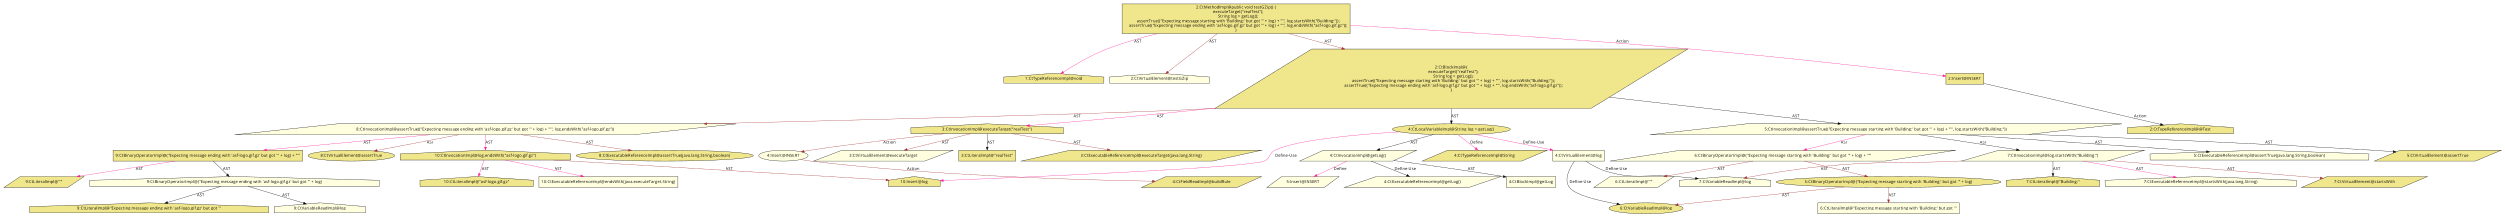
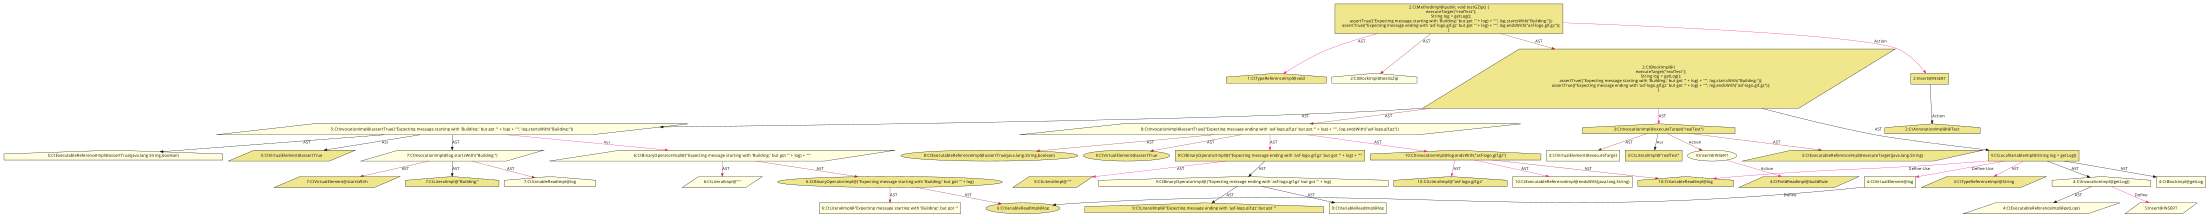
node "2:CtVirtualElement@testGZip": label "2:CtVirtualElement@testGZip" -> "2:CtBlockImpl@testGZip"
node "4:CtLocalVariableImpl@String log = getLog()": shape ellipse -> box
node "2:CtTypeReferenceImpl@@Test": label "2:CtTypeReferenceImpl@@Test" -> "2:CtAnnotationImpl@@Test"
edge "4:CtLocalVariableImpl@String log = getLog()" -> "4:CtTypeReferenceImpl@String": label "Define" -> "AST"
node "3:CtVirtualElement@executeTarget": shape parallelogram -> box
node "4:CtInvocationImpl@getLog()": shape parallelogram -> house
edge "4:CtInvocationImpl@getLog()" -> "4:CtBlockImpl@getLog": now "4:CtLocalVariableImpl@String log = getLog()" -> "4:CtBlockImpl@getLog"
edge "4:CtInvocationImpl@getLog()" -> "4:CtExecutableReferenceImpl@getLog()": label "Define-Use" -> "AST"
edge "4:Insert@INSERT" -> "4:CtFieldReadImpl@buildRule": color brown -> deeppink
edge "4:CtVirtualElement@log" -> "7:CtVariableReadImpl@log": removed, label "Define-Use"
node "10:CtExecutableReferenceImpl@endsWith(java.executeTarget.String)": label "10:CtExecutableReferenceImpl@endsWith(java.executeTarget.String)" -> "10:CtExecutableReferenceImpl@endsWith(java.lang.String)"
node "10:Insert@log": label "10:Insert@log" -> "10:CtVariableReadImpl@log"
edge "4:CtVirtualElement@log" -> "6:CtVariableReadImpl@log": label "Define-Use" -> "Define"
node "7:CtExecutableReferenceImpl@startsWith(java.lang.String)": removed
node "9:CtVariableReadImpl@log": shape house -> box
